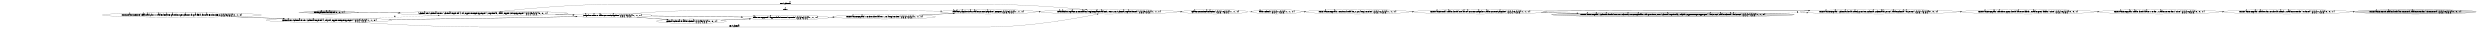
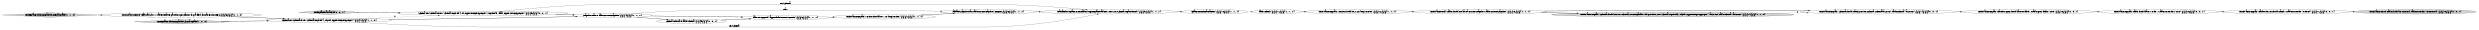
node "testReplaceWithIncompatibleSchemaUpdate['0', '1', '0']": added
node "testReplaceWithIncompatibleSchemaUpdate['1', '0', '0']": added
